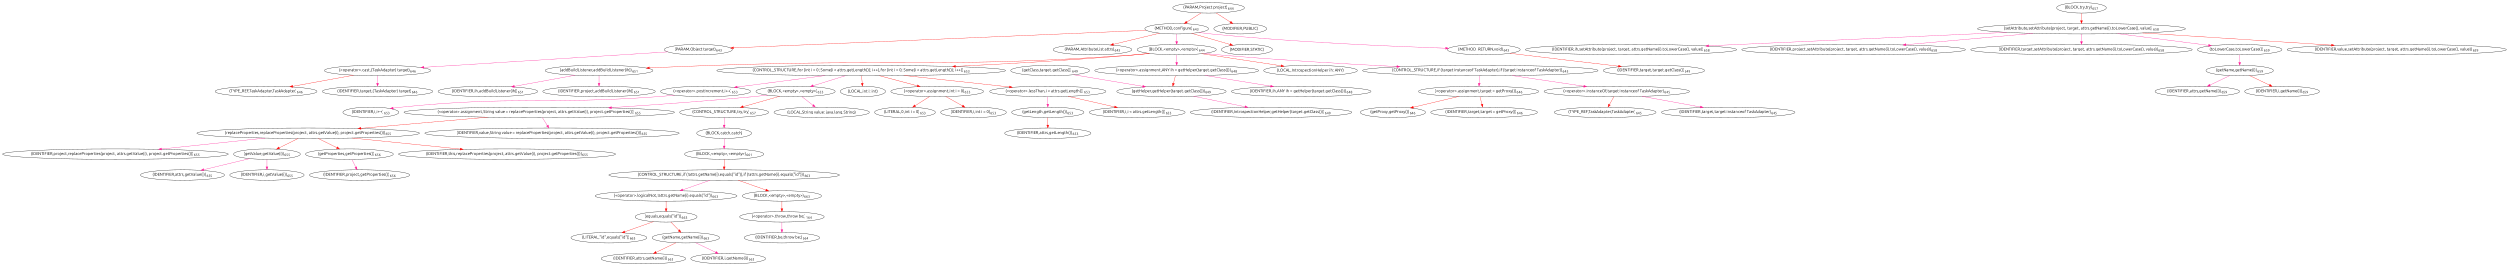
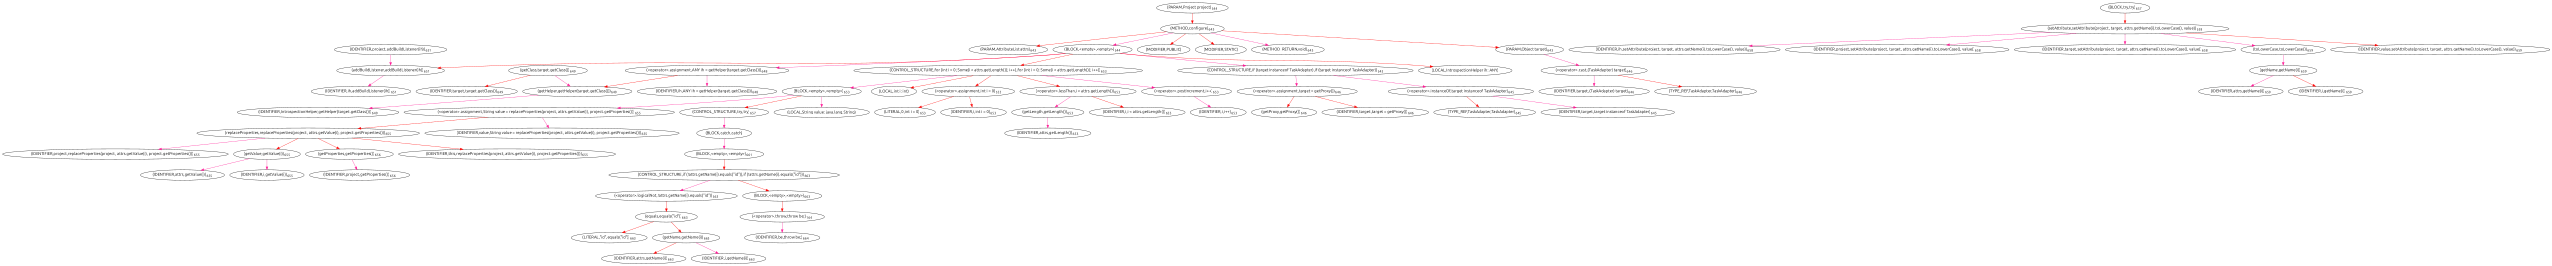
edge "(PARAM,Project project)" -> "(MODIFIER,PUBLIC)": now "(METHOD,configure)" -> "(MODIFIER,PUBLIC)"
edge "(METHOD_RETURN,void)" -> "(IDENTIFIER,target,target.getClass())": now "(getClass,target.getClass())" -> "(IDENTIFIER,target,target.getClass())"
edge "(addBuildListener,addBuildListener(ih))" -> "(IDENTIFIER,project,addBuildListener(ih))": reversed
edge "(getLength,getLength())" -> "(IDENTIFIER,attrs,getLength())": color red -> deeppink
